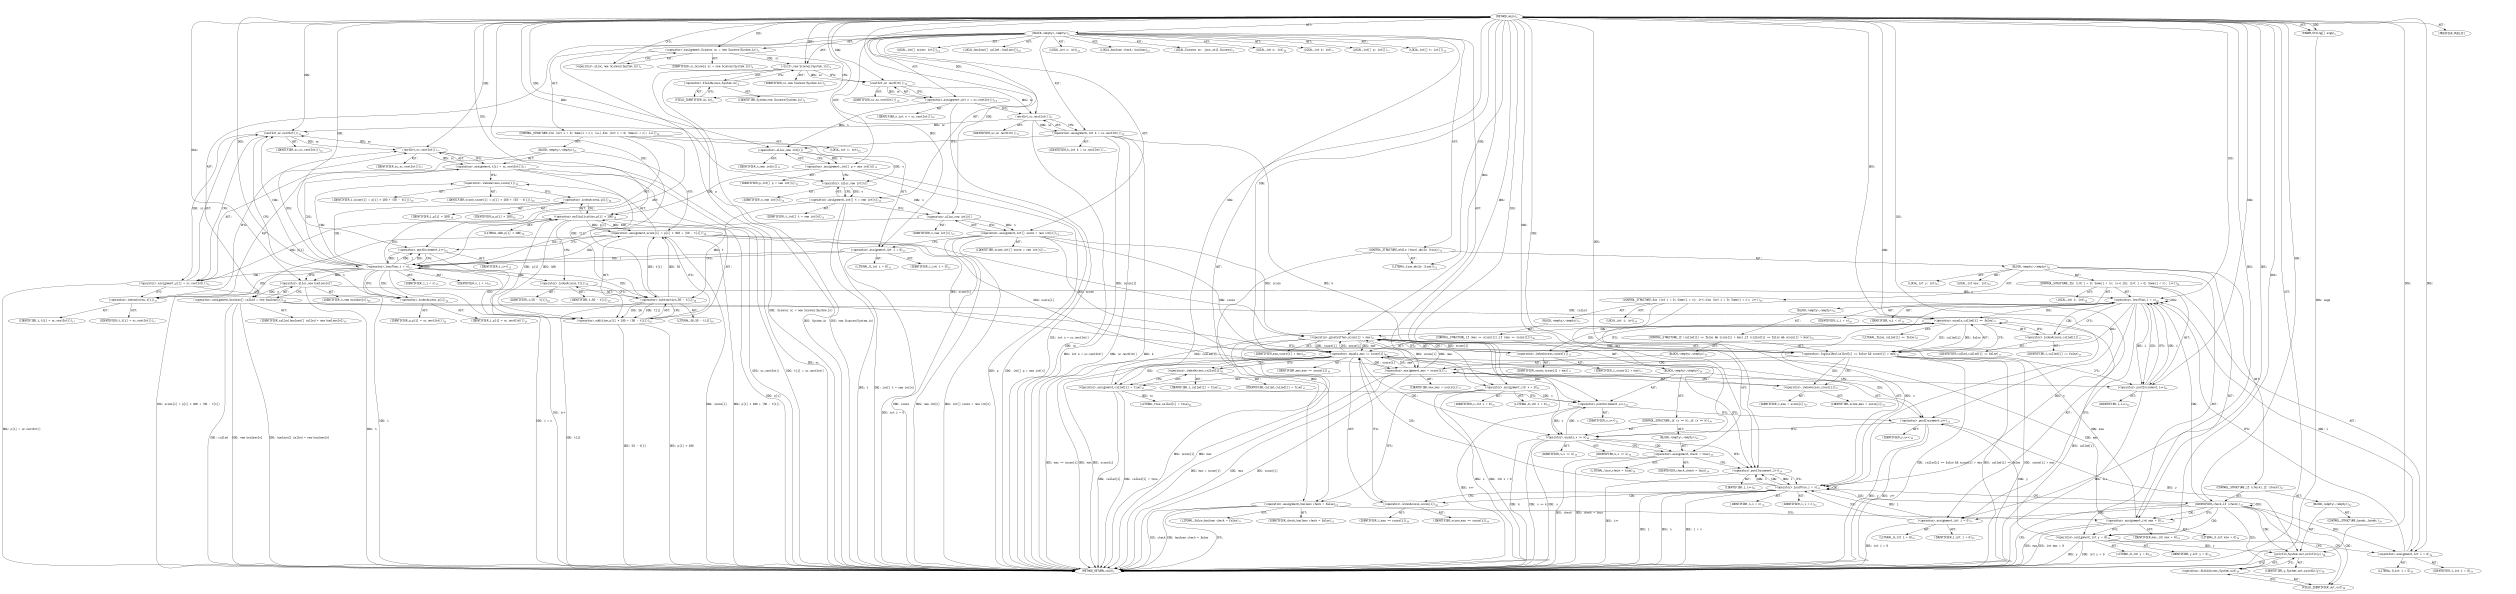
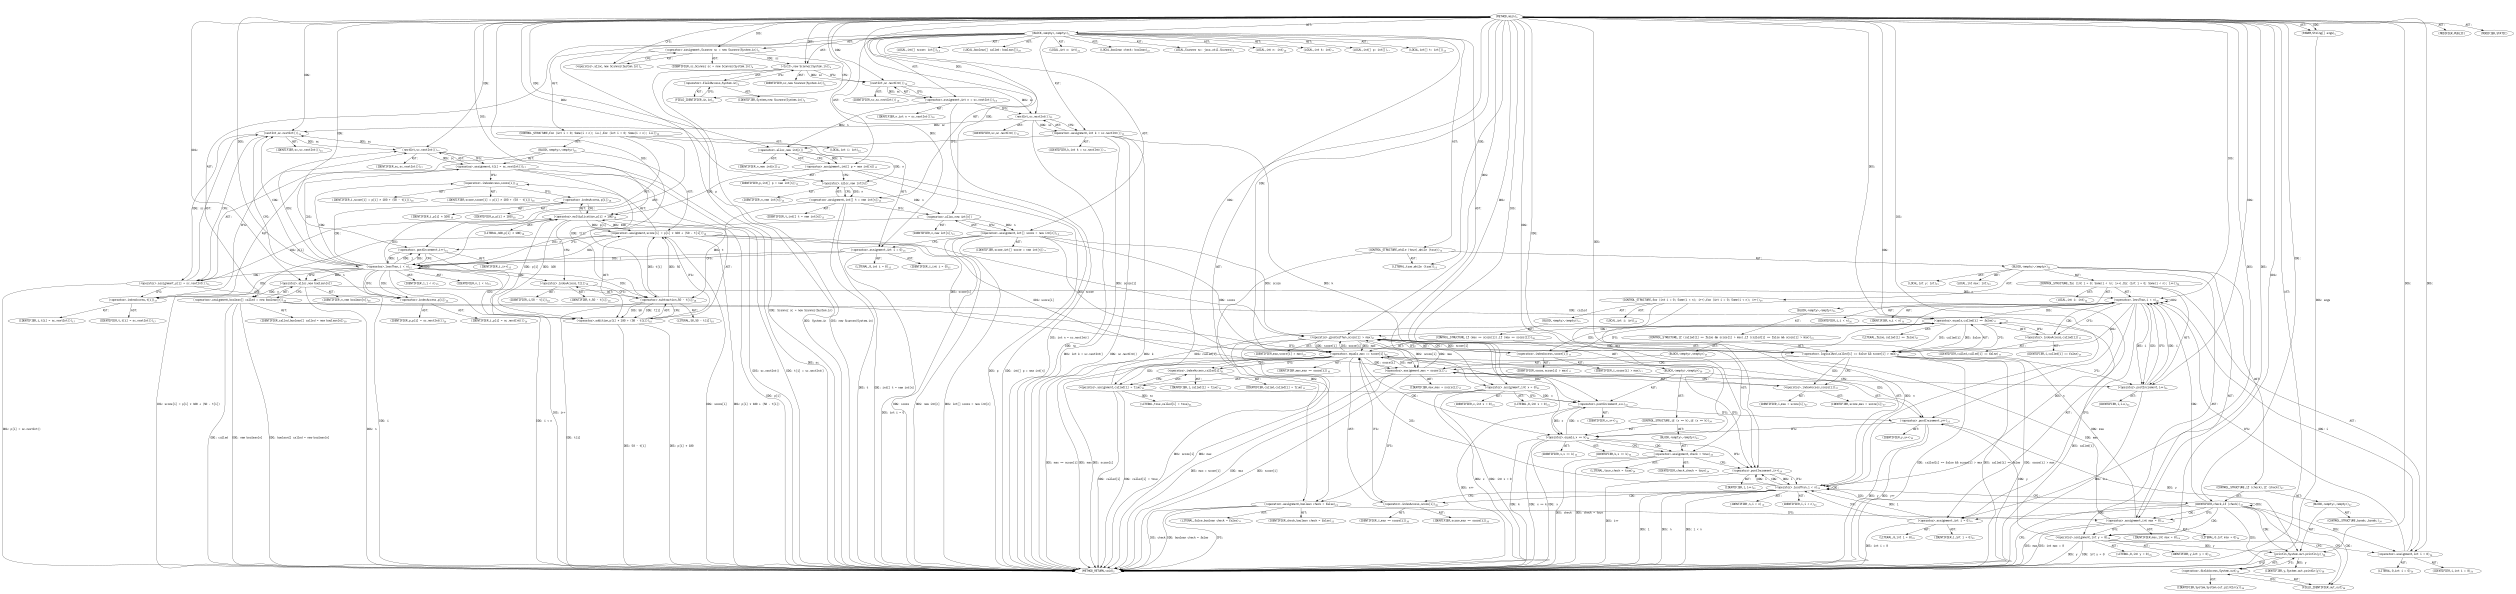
node "(MODIFIER,STATIC)": added
edge "(println,System.out.println(y))" -> "(IDENTIFIER,y,System.out.println(y))": label "AST: " -> "DDG: y"
node "(IDENTIFIER,System,System.out.println(y))": added
